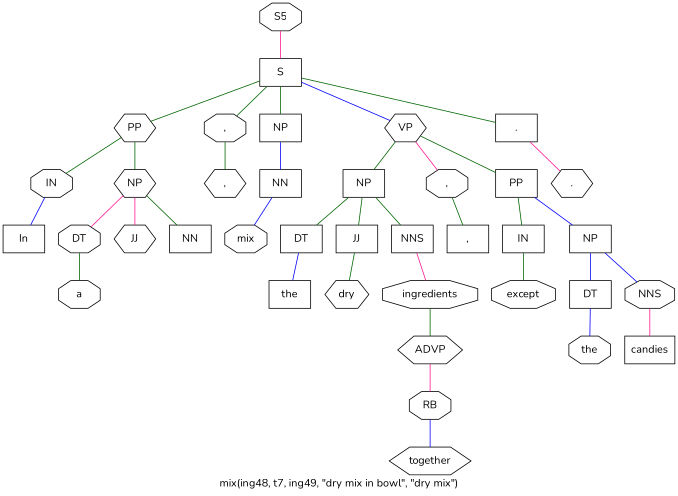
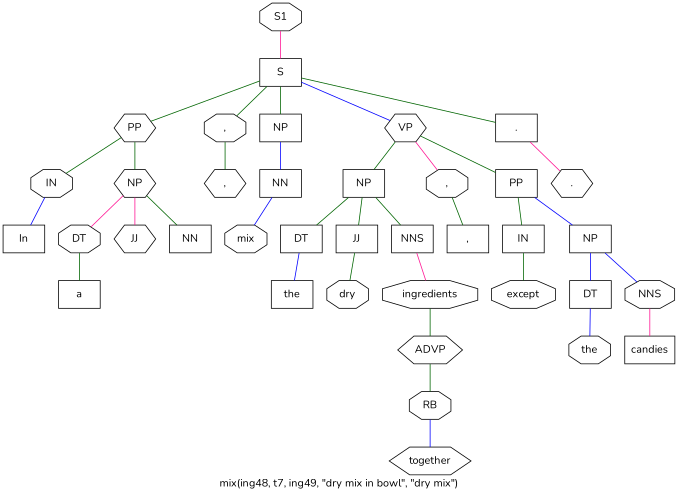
node "S5": label "S5" -> "S1"
node "a": shape octagon -> box
node "dry": shape hexagon -> octagon
edge "ADVP" -- "RB": color deeppink -> darkgreen
